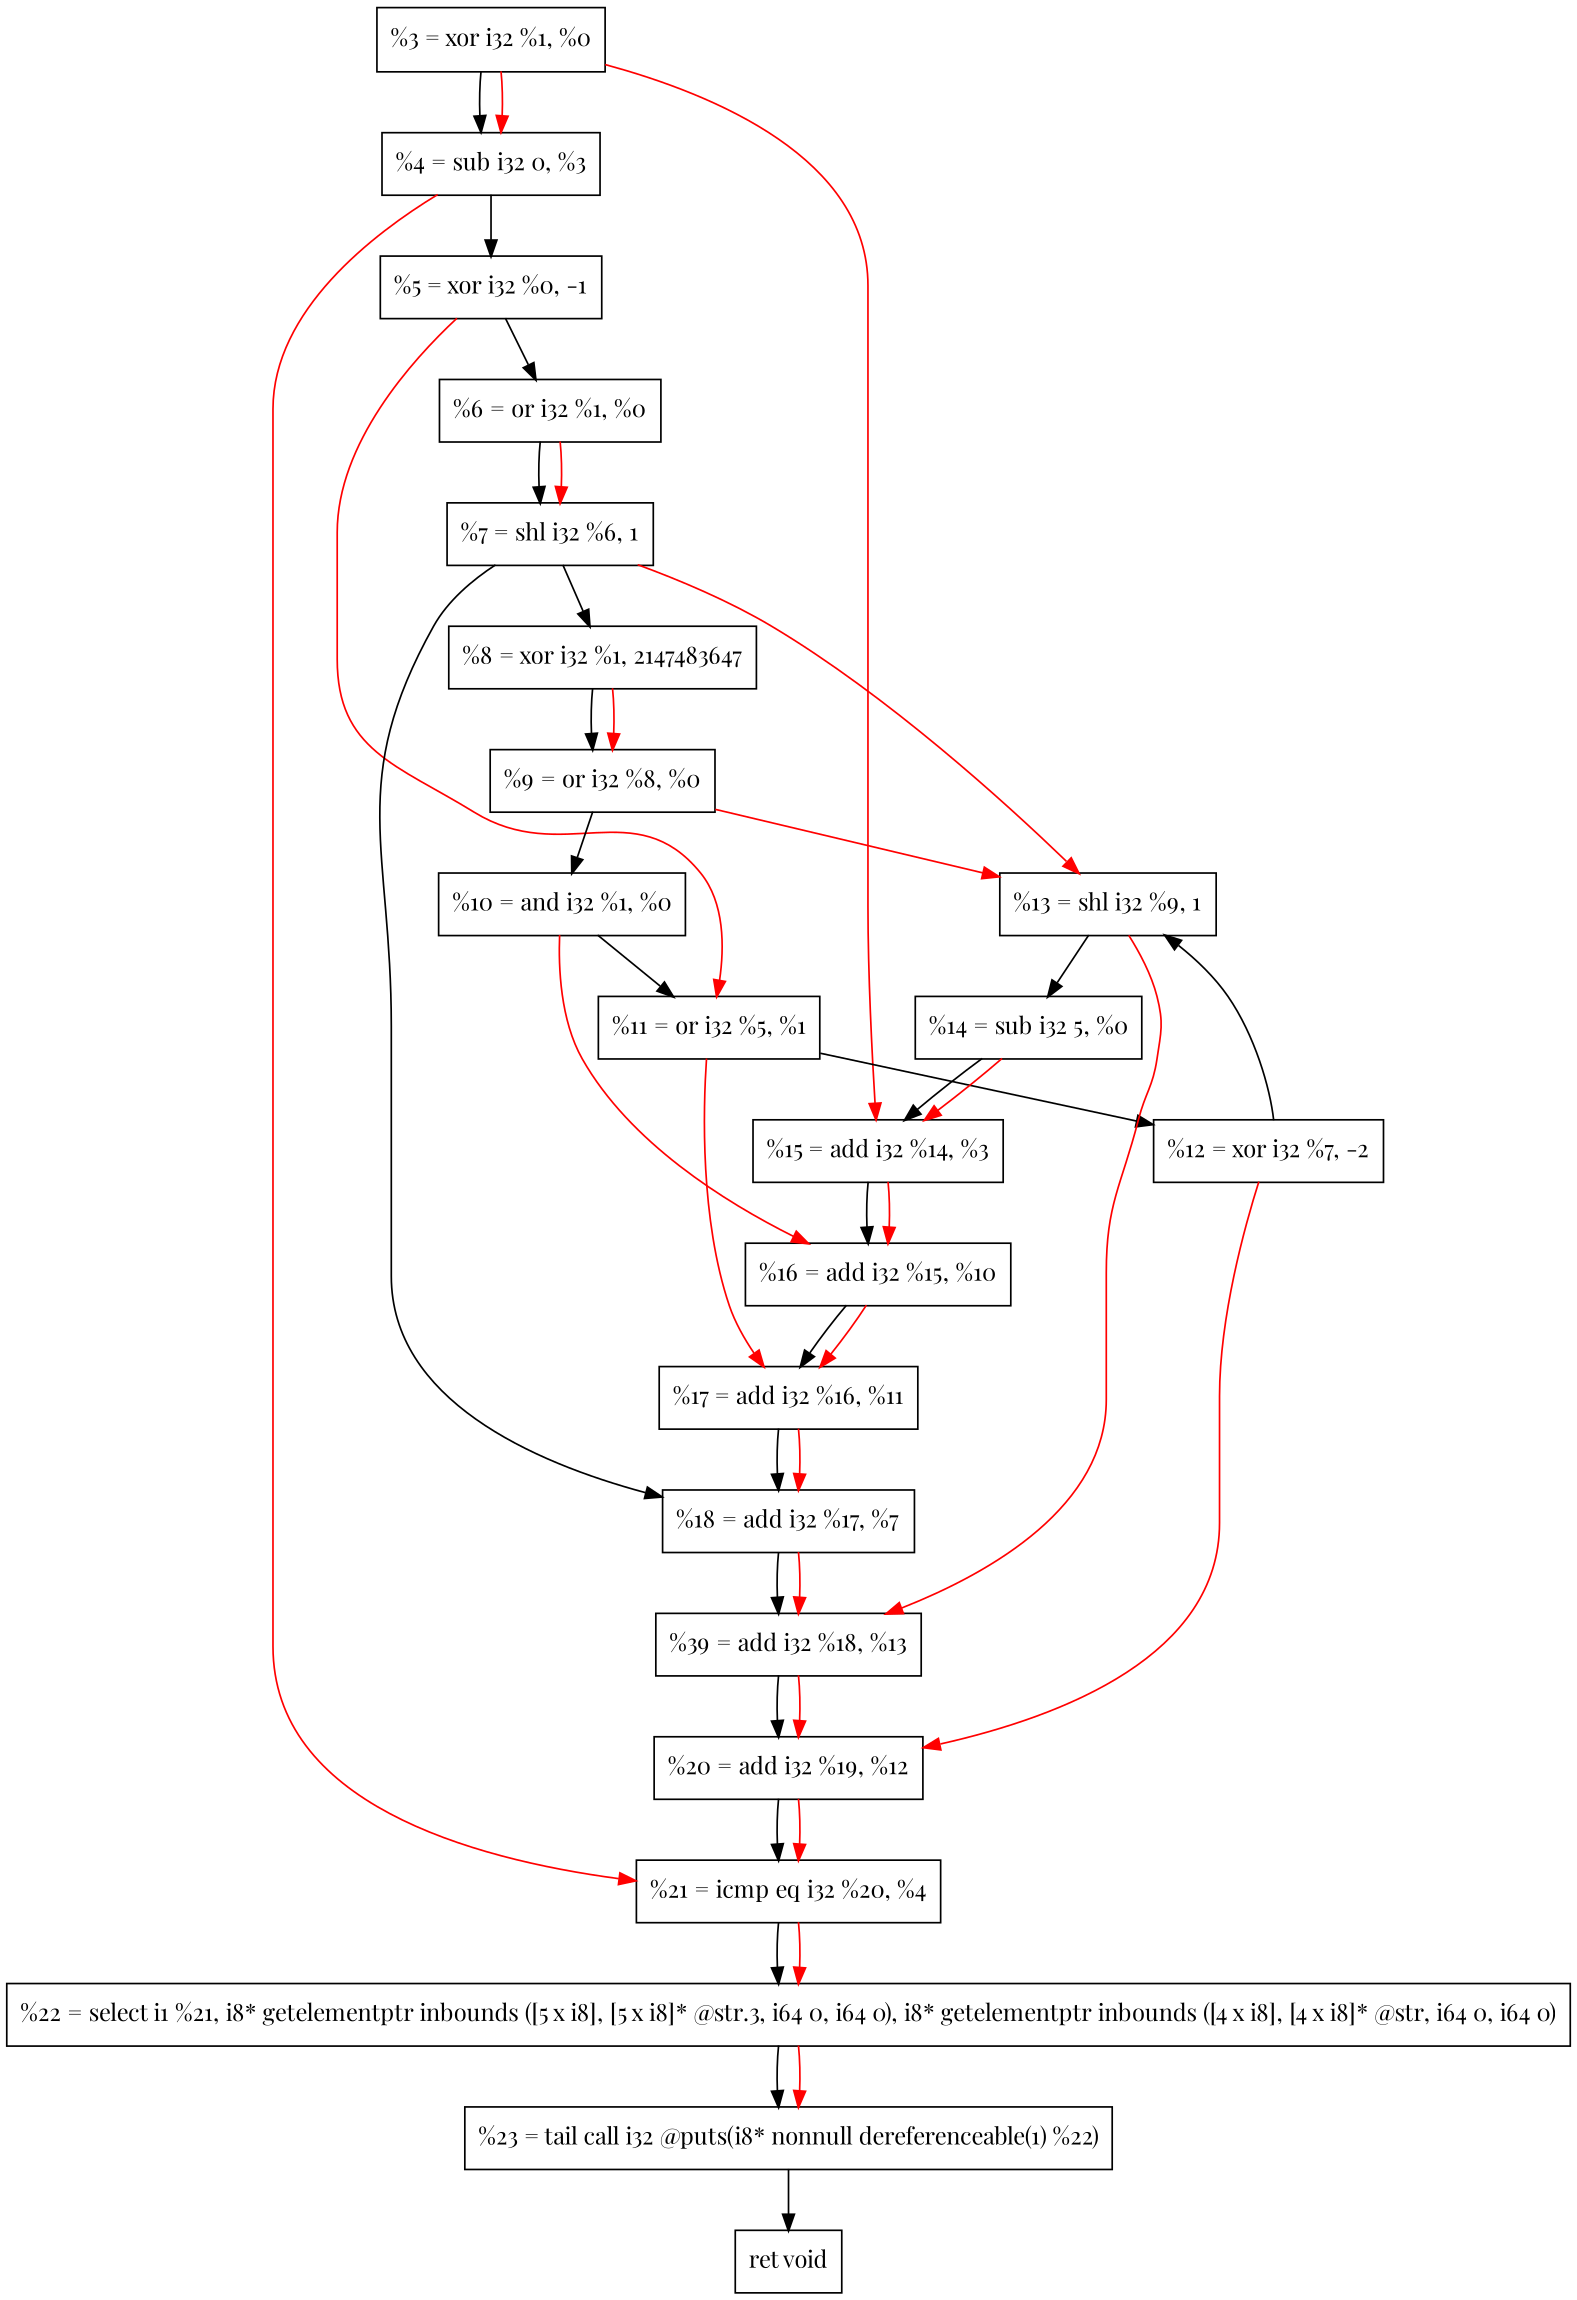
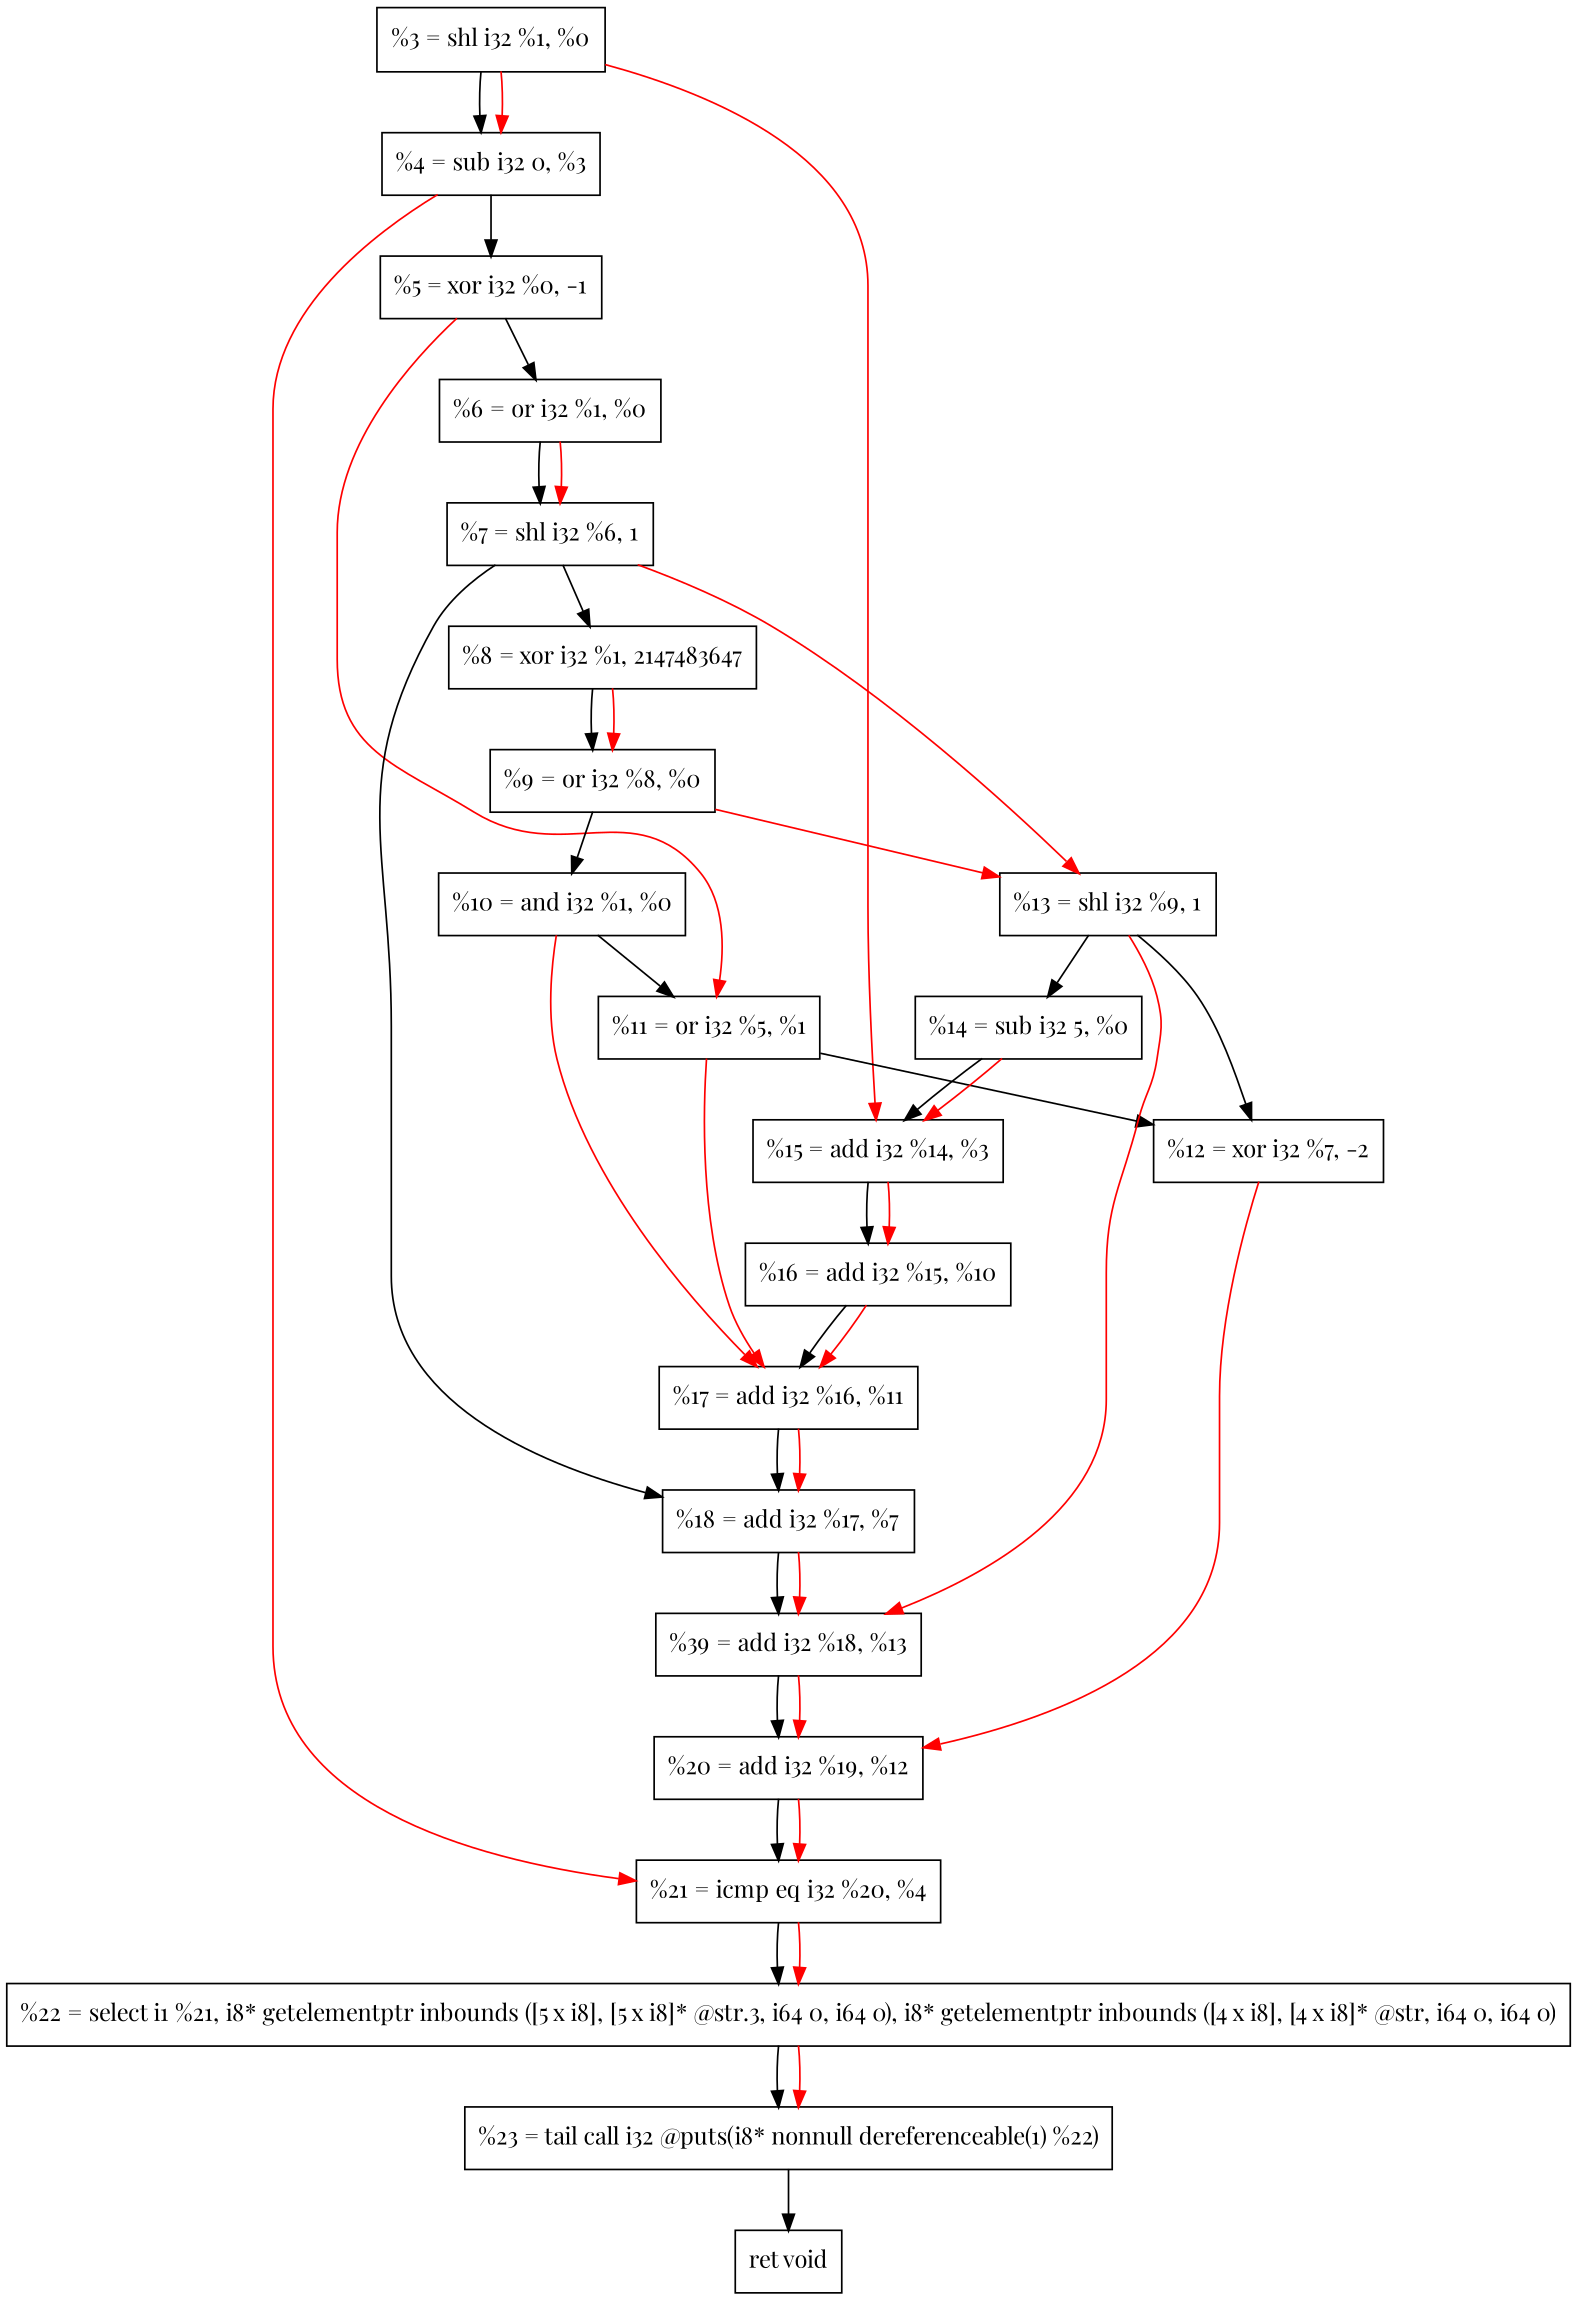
node "%3 = xor i32 %1, %0": label "%3 = xor i32 %1, %0" -> "%3 = shl i32 %1, %0"
edge "%12 = xor i32 %7, -2" -> "%13 = shl i32 %9, 1": reversed
edge "%10 = and i32 %1, %0" -> "%16 = add i32 %15, %10": now "%10 = and i32 %1, %0" -> "%17 = add i32 %16, %11"
